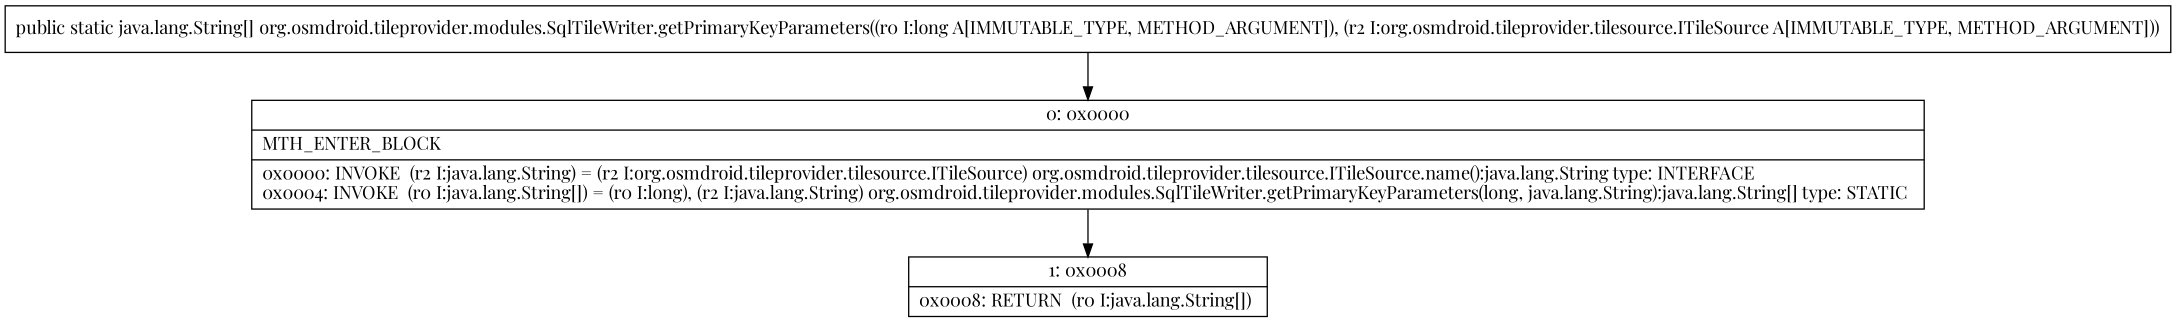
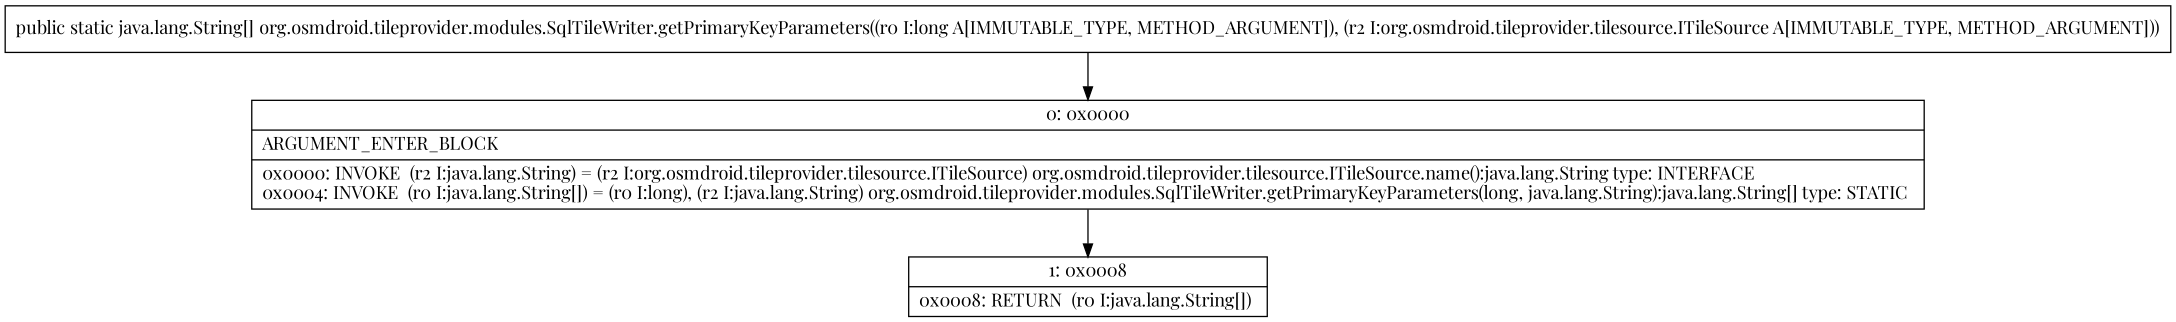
node "0: 0x0000": text "MTH_ENTER_BLOCK" -> "ARGUMENT_ENTER_BLOCK"
